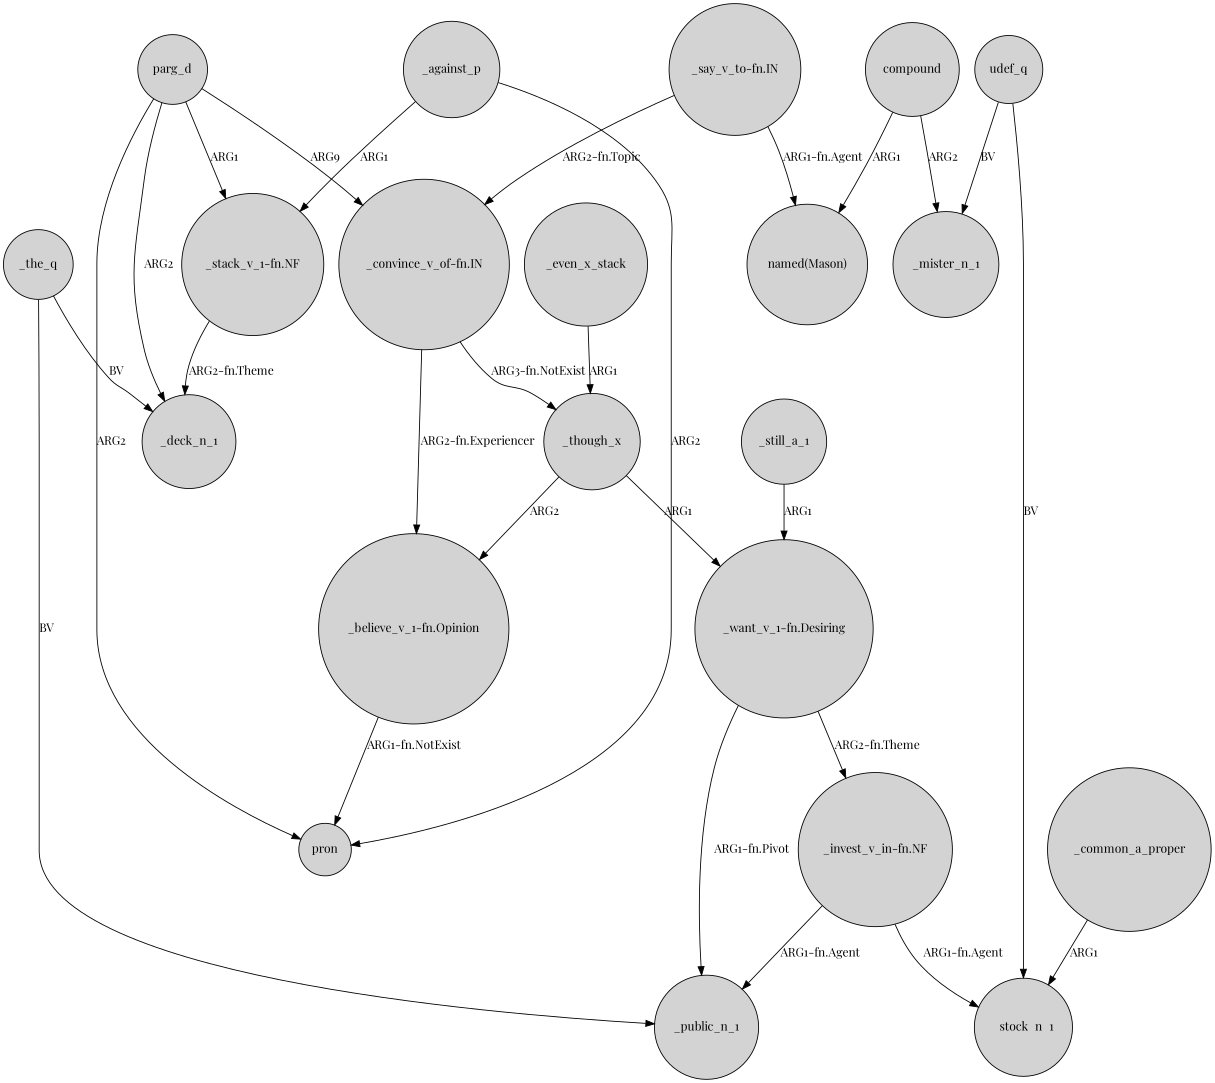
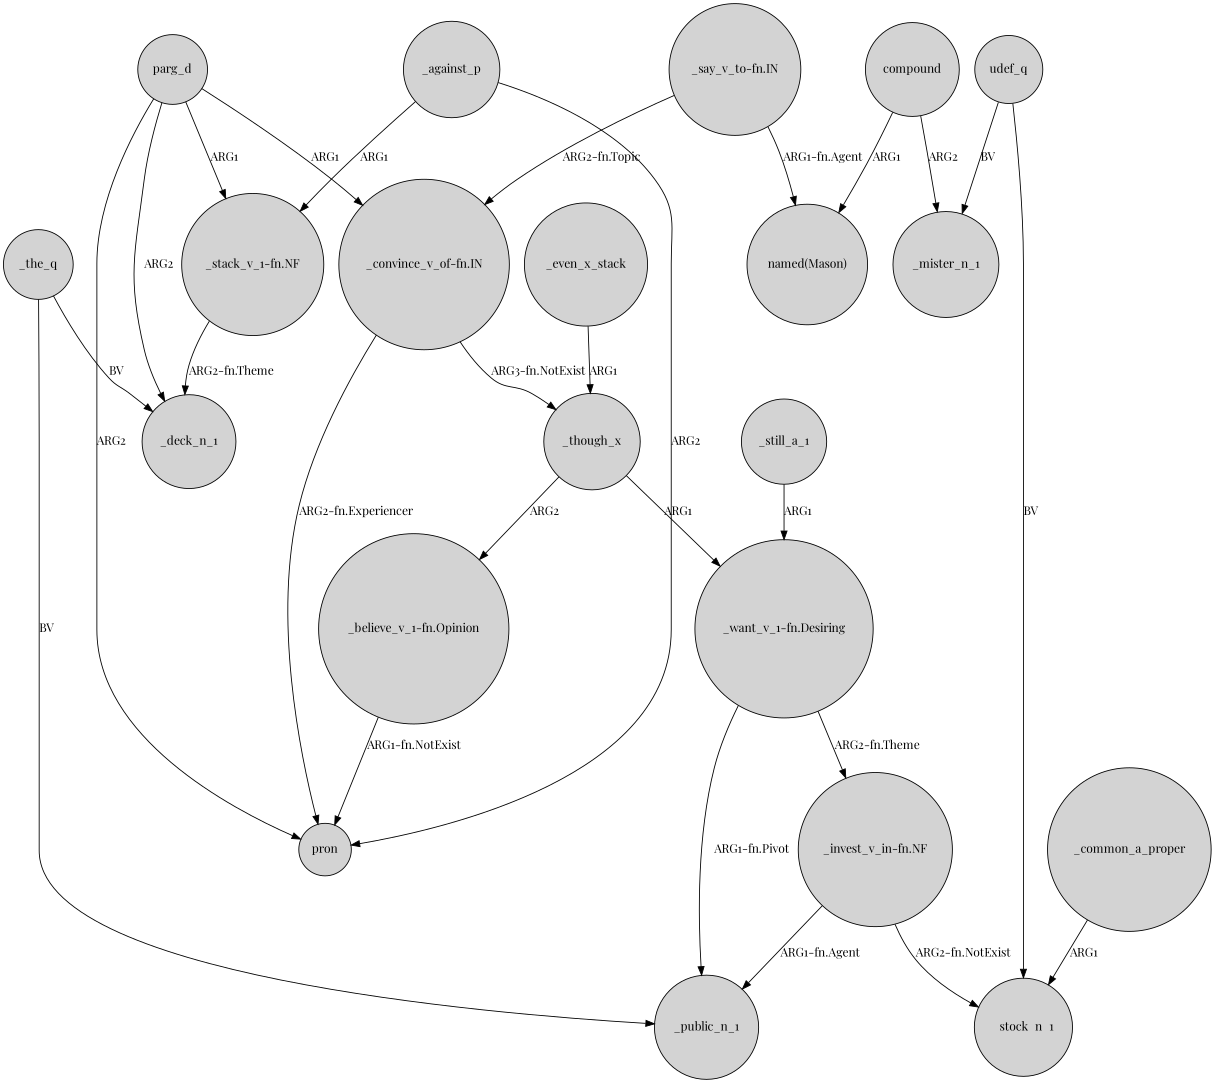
edge "parg_d" -> "_convince_v_of-fn.IN": label "ARG9" -> "ARG1"
edge "_convince_v_of-fn.IN" -> "_believe_v_1-fn.Opinion": now "_convince_v_of-fn.IN" -> "pron"
edge "_invest_v_in-fn.NF" -> "_stock_n_1": label "ARG1-fn.Agent" -> "ARG2-fn.NotExist"
